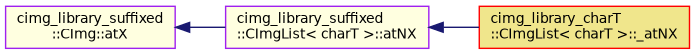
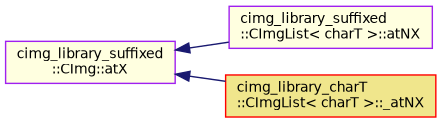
edge "cimg_library_charT ::CImgList< charT >::_atNX" -> "cimg_library_suffixed ::CImgList< charT >::atNX": now "cimg_library_charT ::CImgList< charT >::_atNX" -> "cimg_library_suffixed ::CImg::atX"
